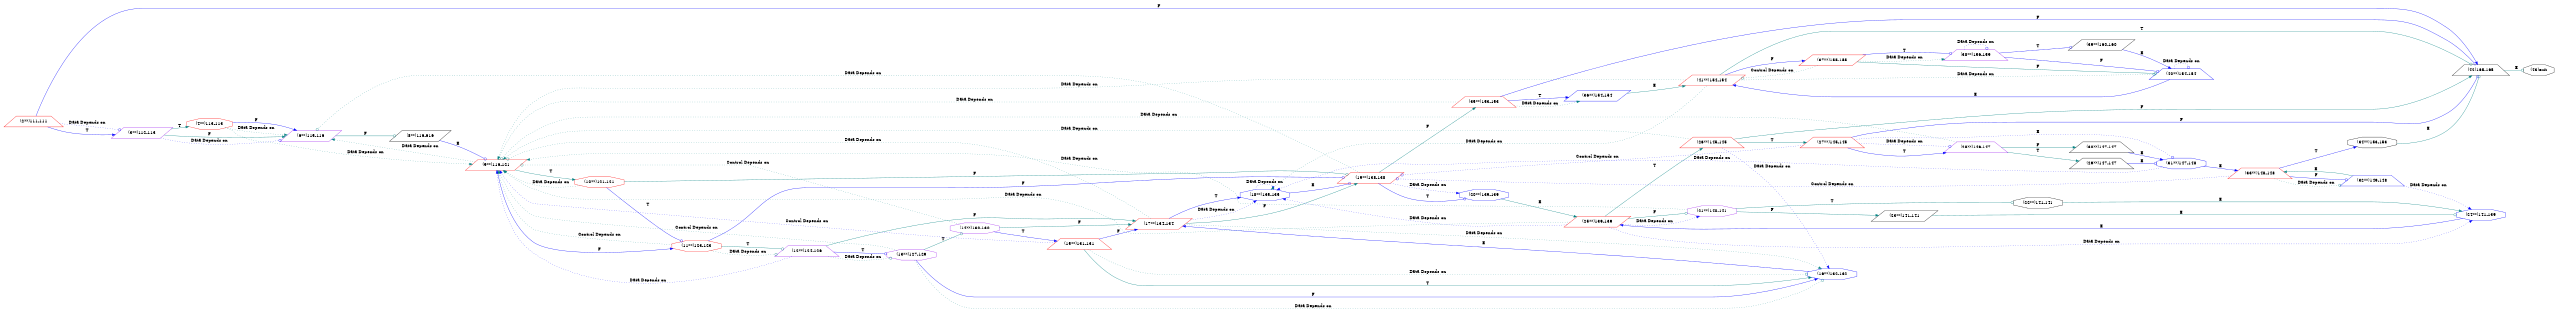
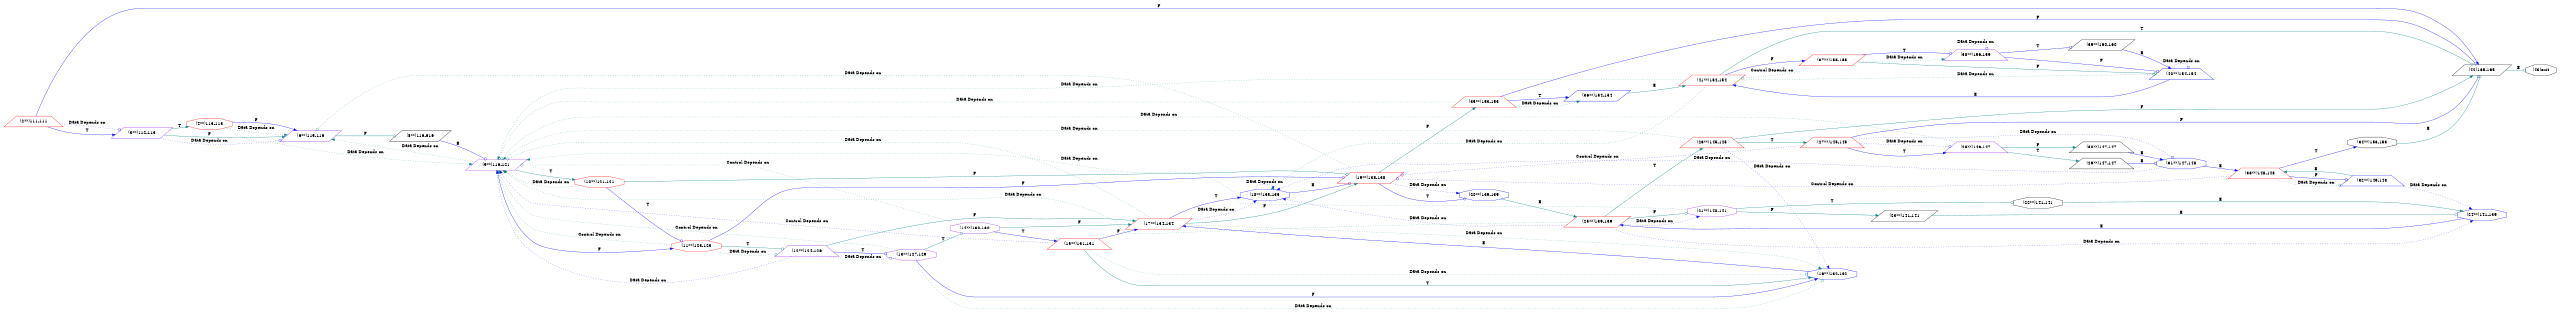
node "(42)165-165": shape trapezium -> parallelogram
edge "(27**)145-145" -> "(31**)147-148": label "E" -> "Data Depends on"
node "(9**)116-121": color red -> purple
